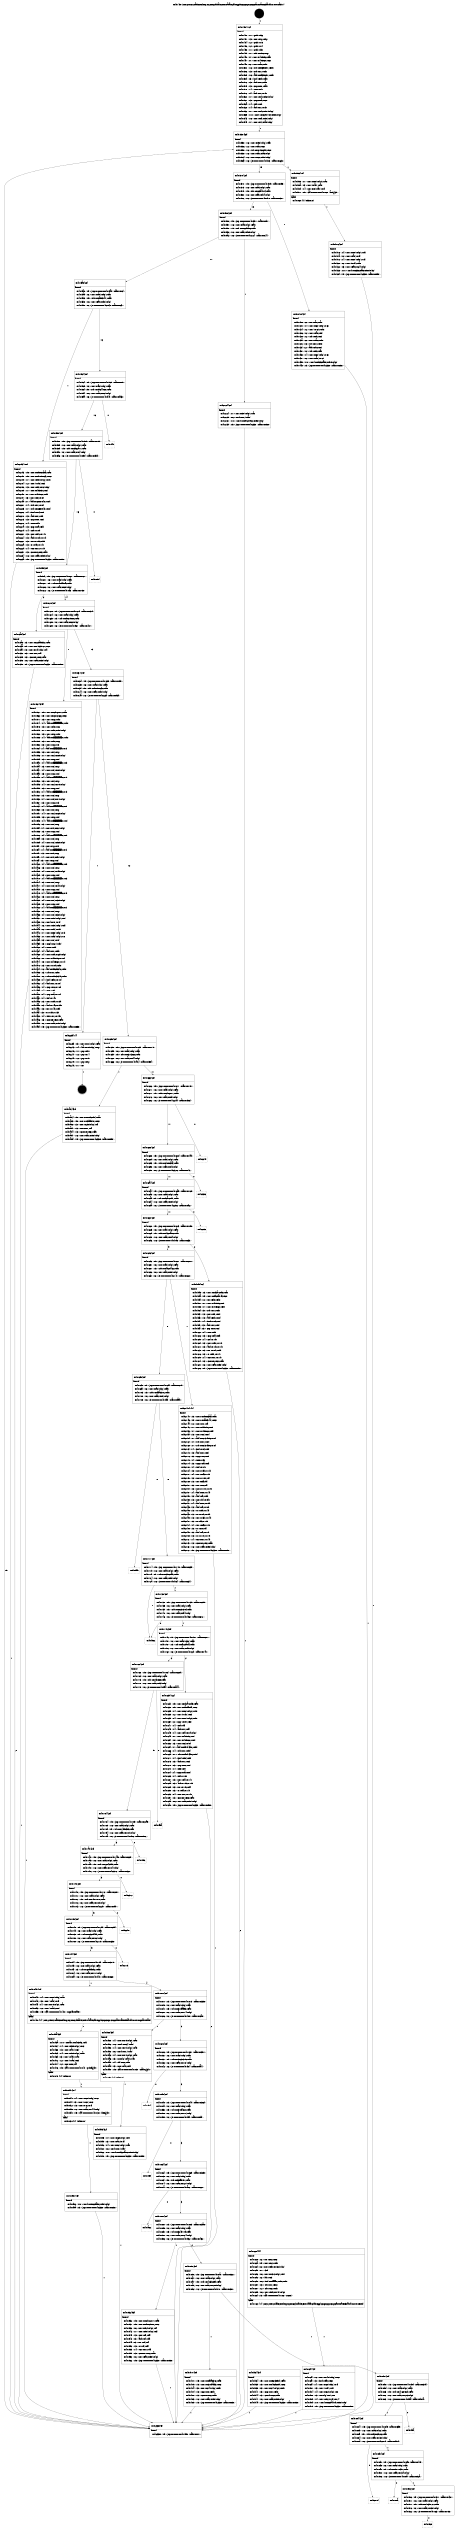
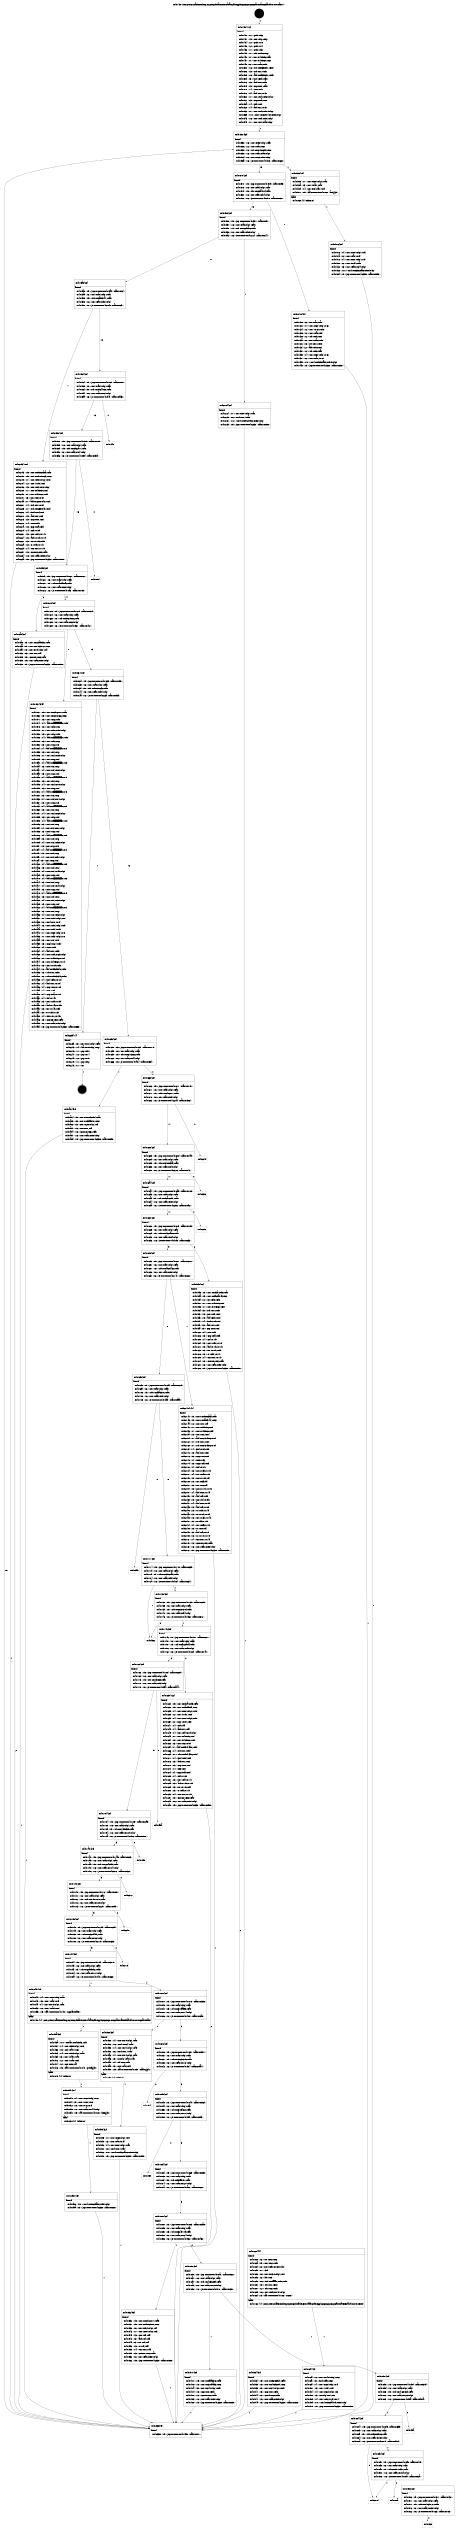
node "0x401ae2": removed
edge "0x4018f0 [28]" -> "0x40190c [28]": now "0x4018f0 [28]" -> "0x40207d"
